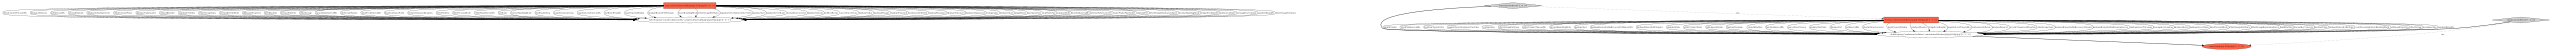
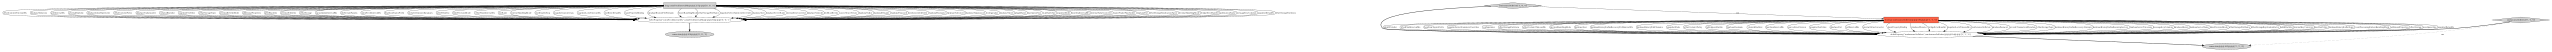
node "long xminFetchIntervalMs@@@257@@@['0', '0', '1']": fillcolor tomato -> lightgray
edge "tombstonesOnDelete['1', '0', '0']" -> "boolean tombstonesOnDelete@@@193@@@['1', '1', '0']": style dotted -> solid
node "return this@@@259@@@['0', '0', '1']": added
node "return this@@@195@@@['1', '1', '0']": fillcolor tomato -> lightgray
